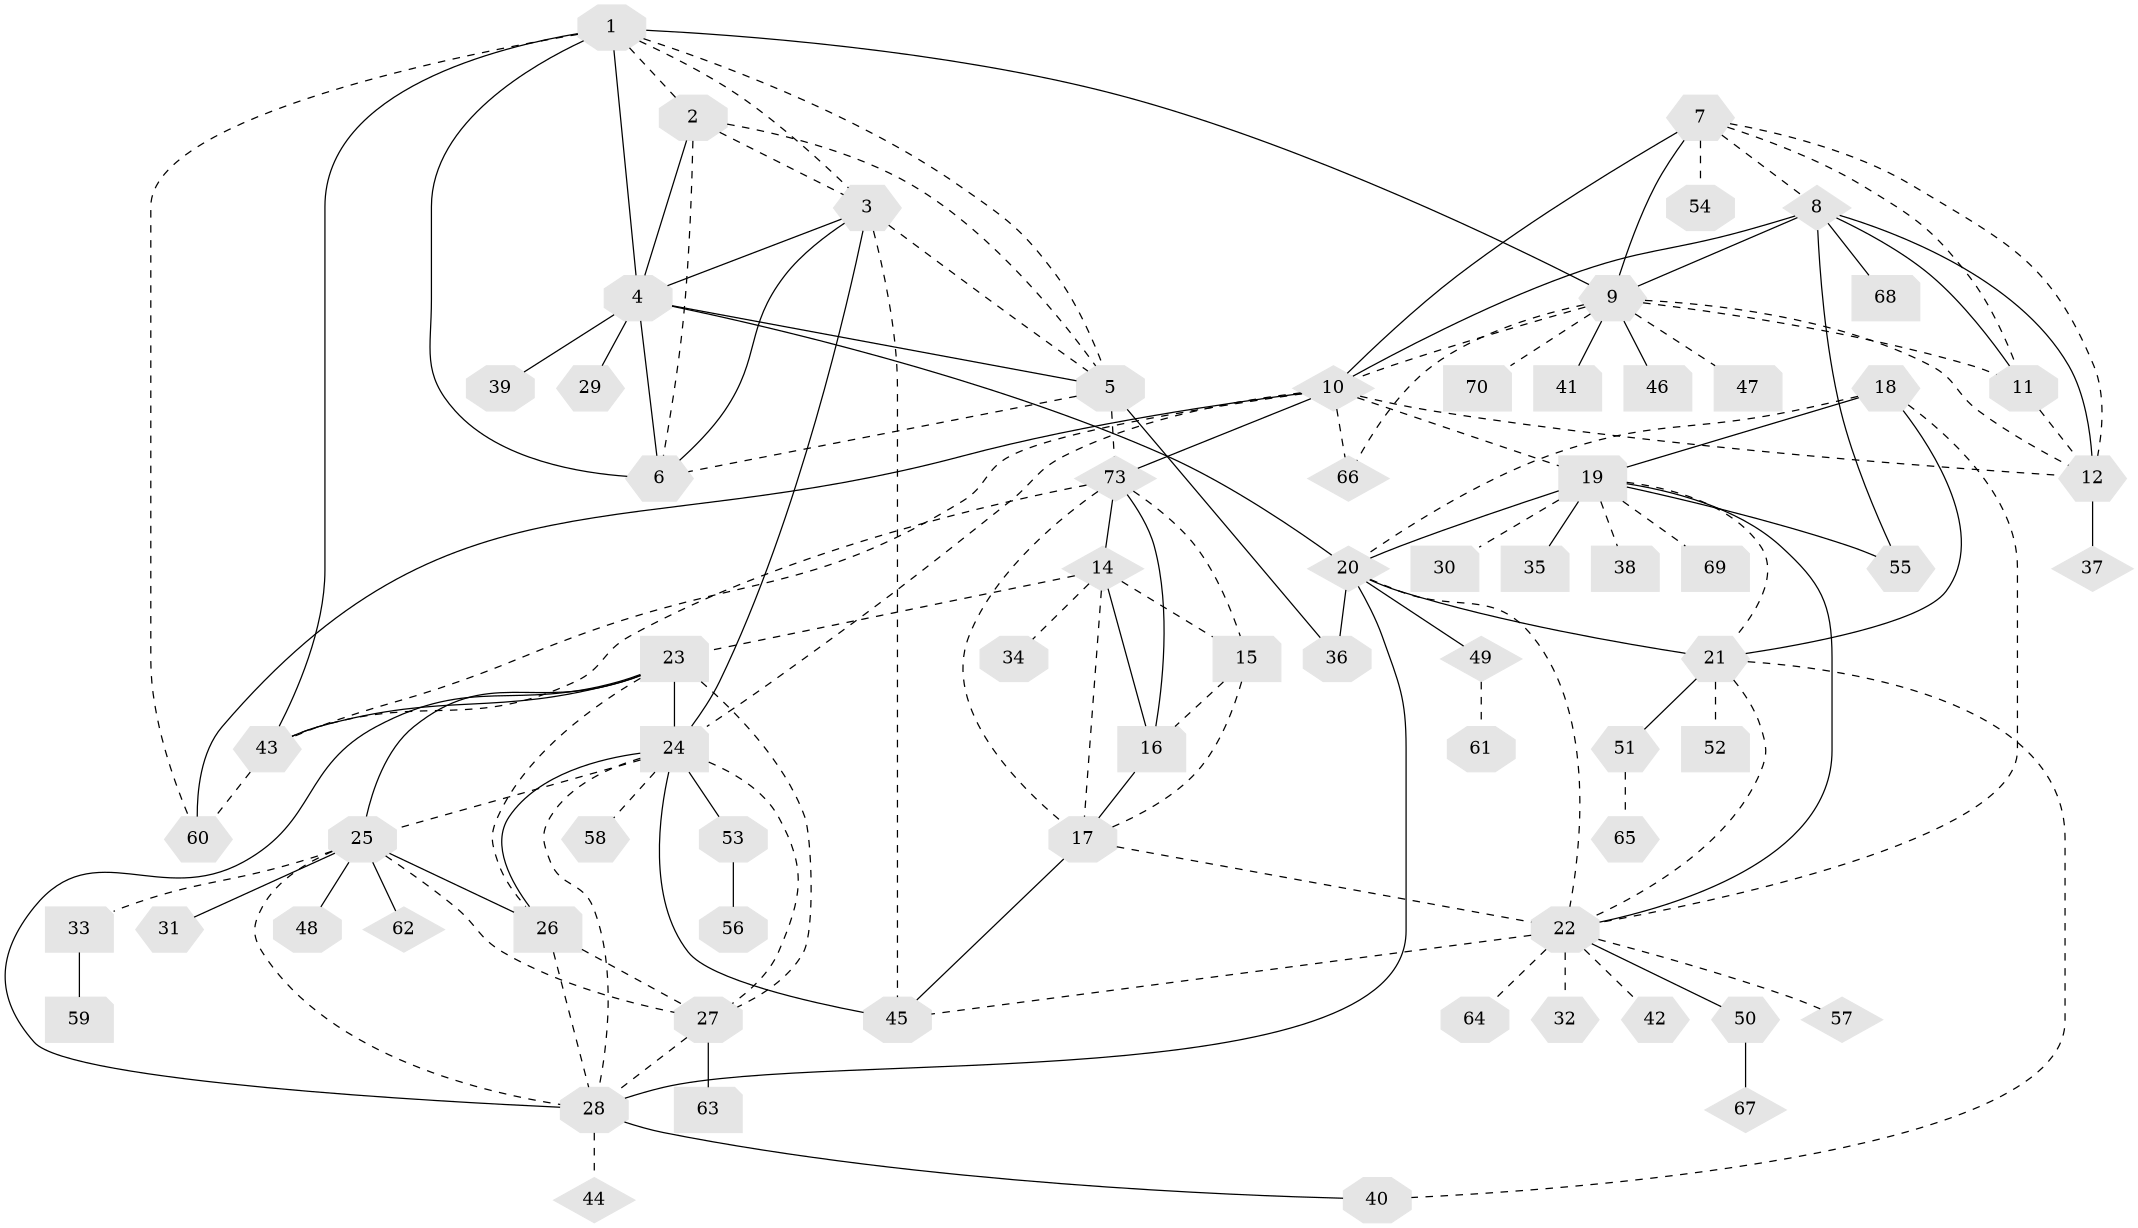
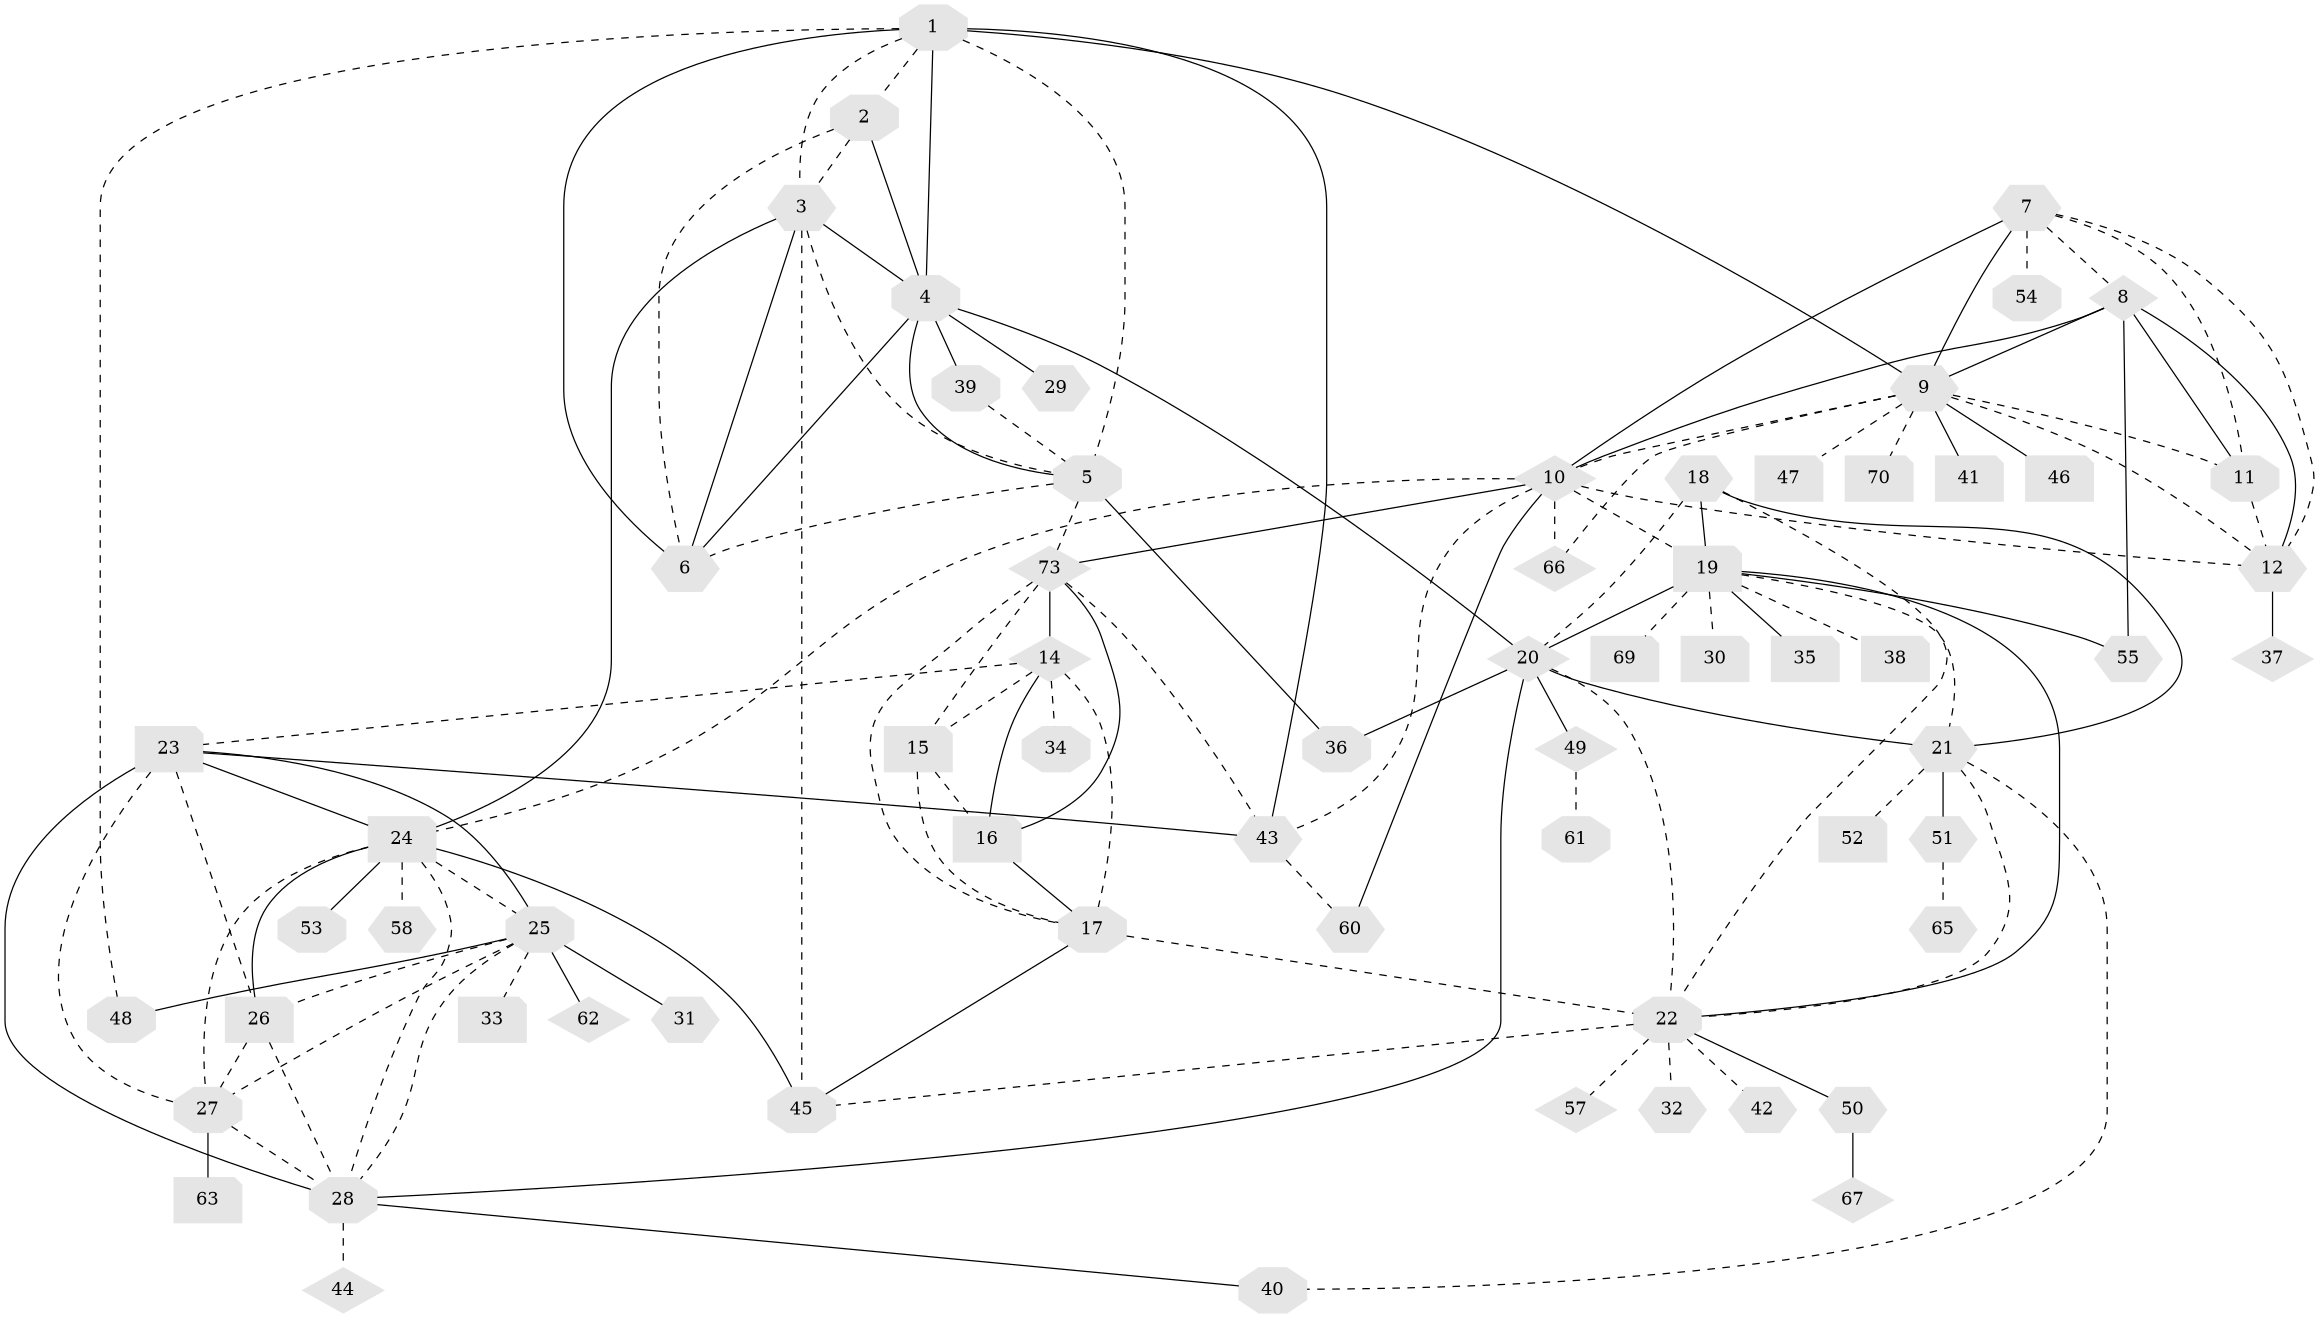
edge "2" -- "5": now "39" -- "5"
edge "1" -- "60": now "1" -- "48"
node "68": removed
edge "25" -- "26": style solid -> dashed
node "56": removed
node "59": removed
node "64": removed
